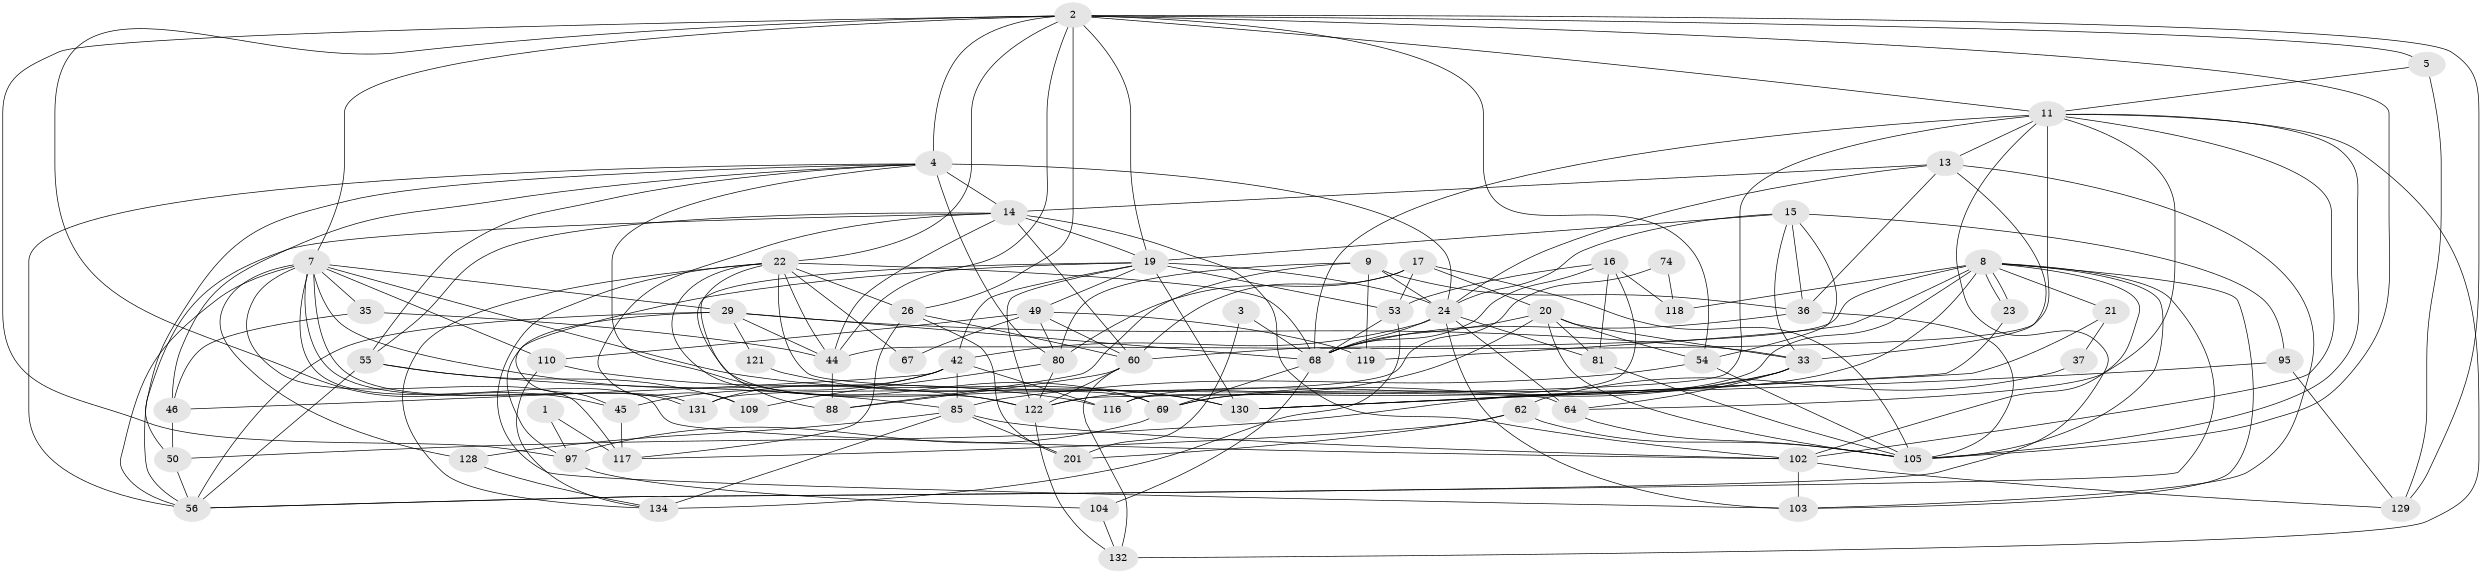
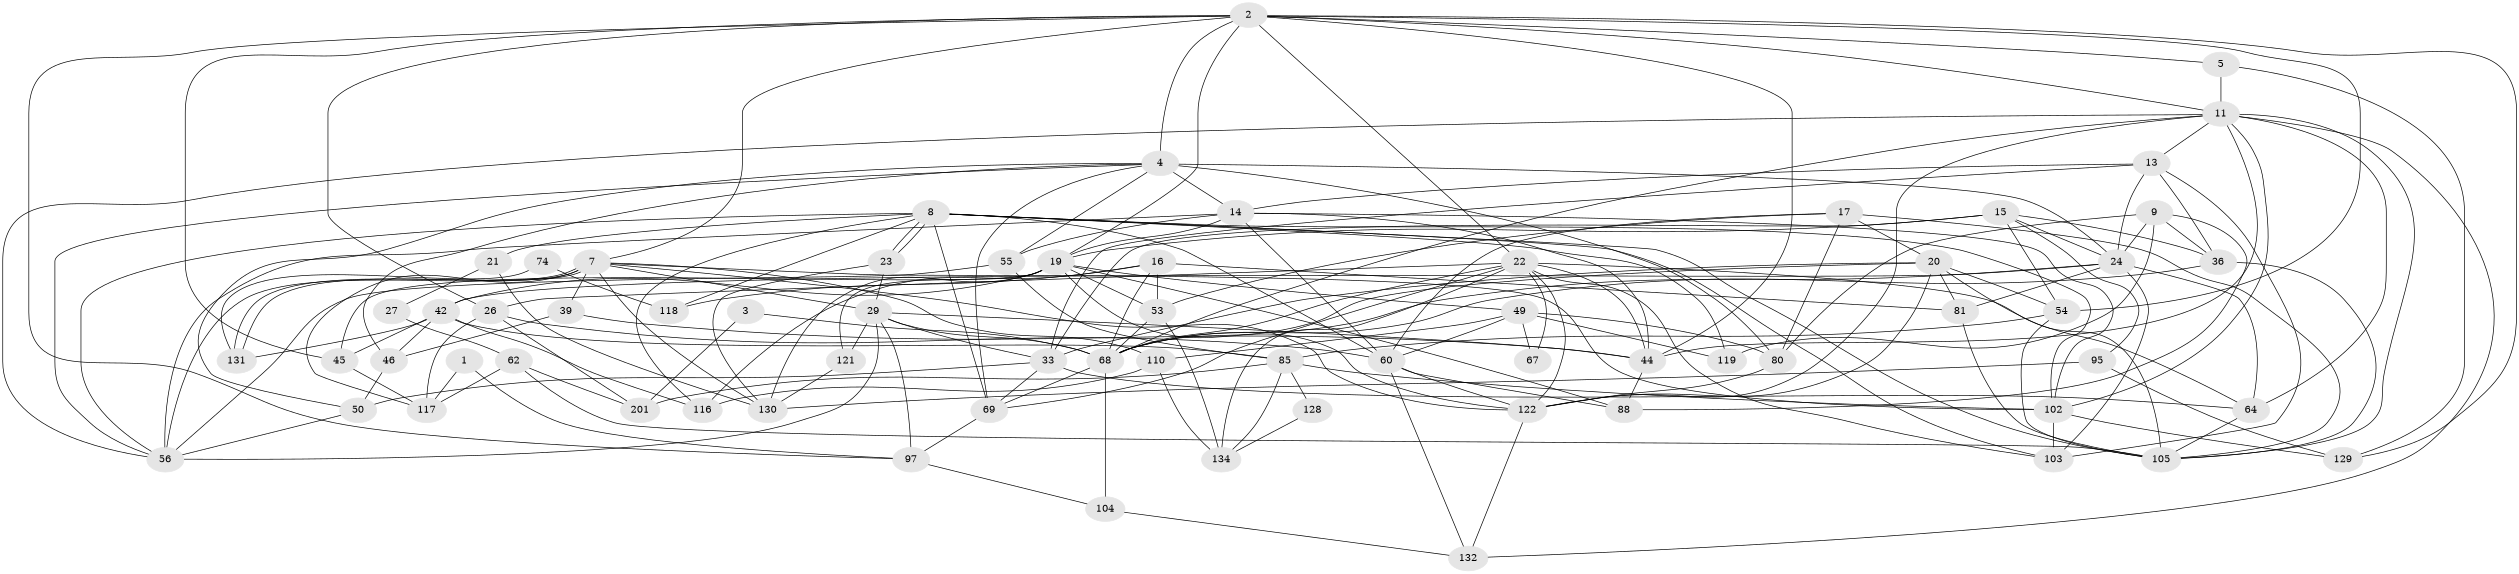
edge "2" -- "105": removed
edge "19" -- "24": now "19" -- "121"
edge "23" -- "29": added
node "35": label "35" -> "39"
node "37": label "37" -> "27"
edge "7" -- "128": removed
node "109": removed
